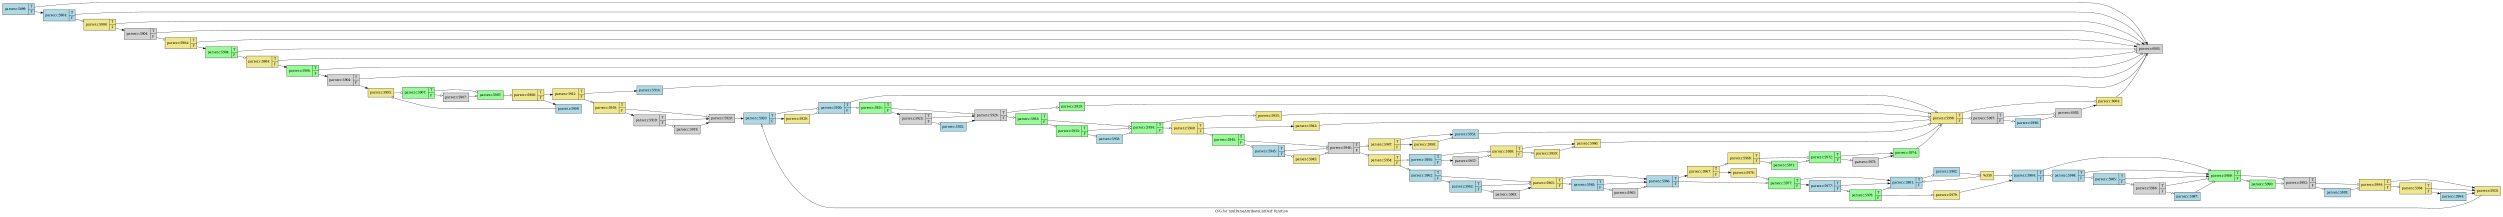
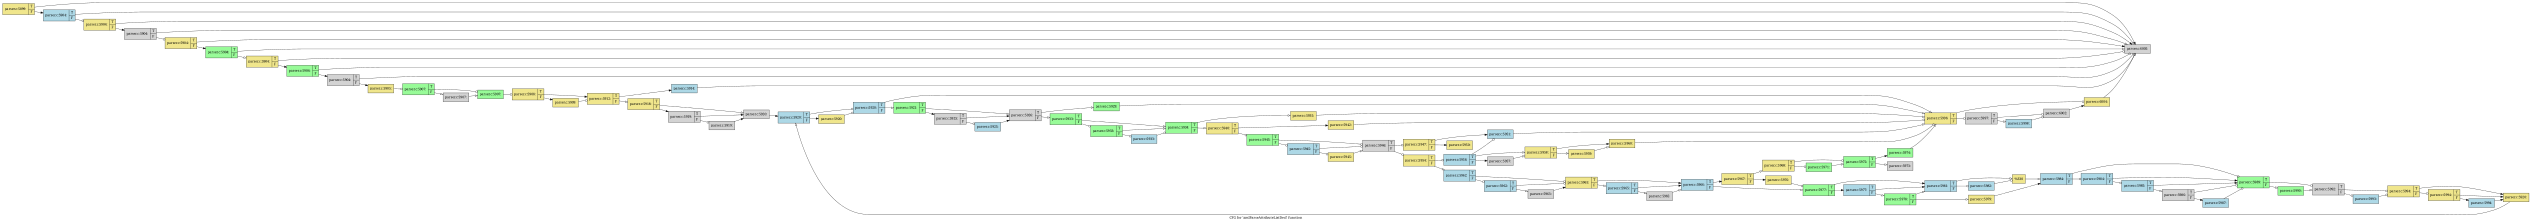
node "parser.c:5899:": fillcolor lightblue -> khaki
edge "parser.c:5909:" -> "parser.c:5905:": now "parser.c:5909:" -> "parser.c:5912:"
node "parser.c:5909:": fillcolor lightblue -> khaki
edge "parser.c:5950:" -> "parser.c:5951:": now "parser.c:5956:" -> "parser.c:5951:"
edge "parser.c:5973:" -> "parser.c:5974:": removed
edge "%330" -> "parser.c:5981:": reversed
edge "parser.c:5986:" -> "parser.c:5987:": arrowhead onormal -> normal
